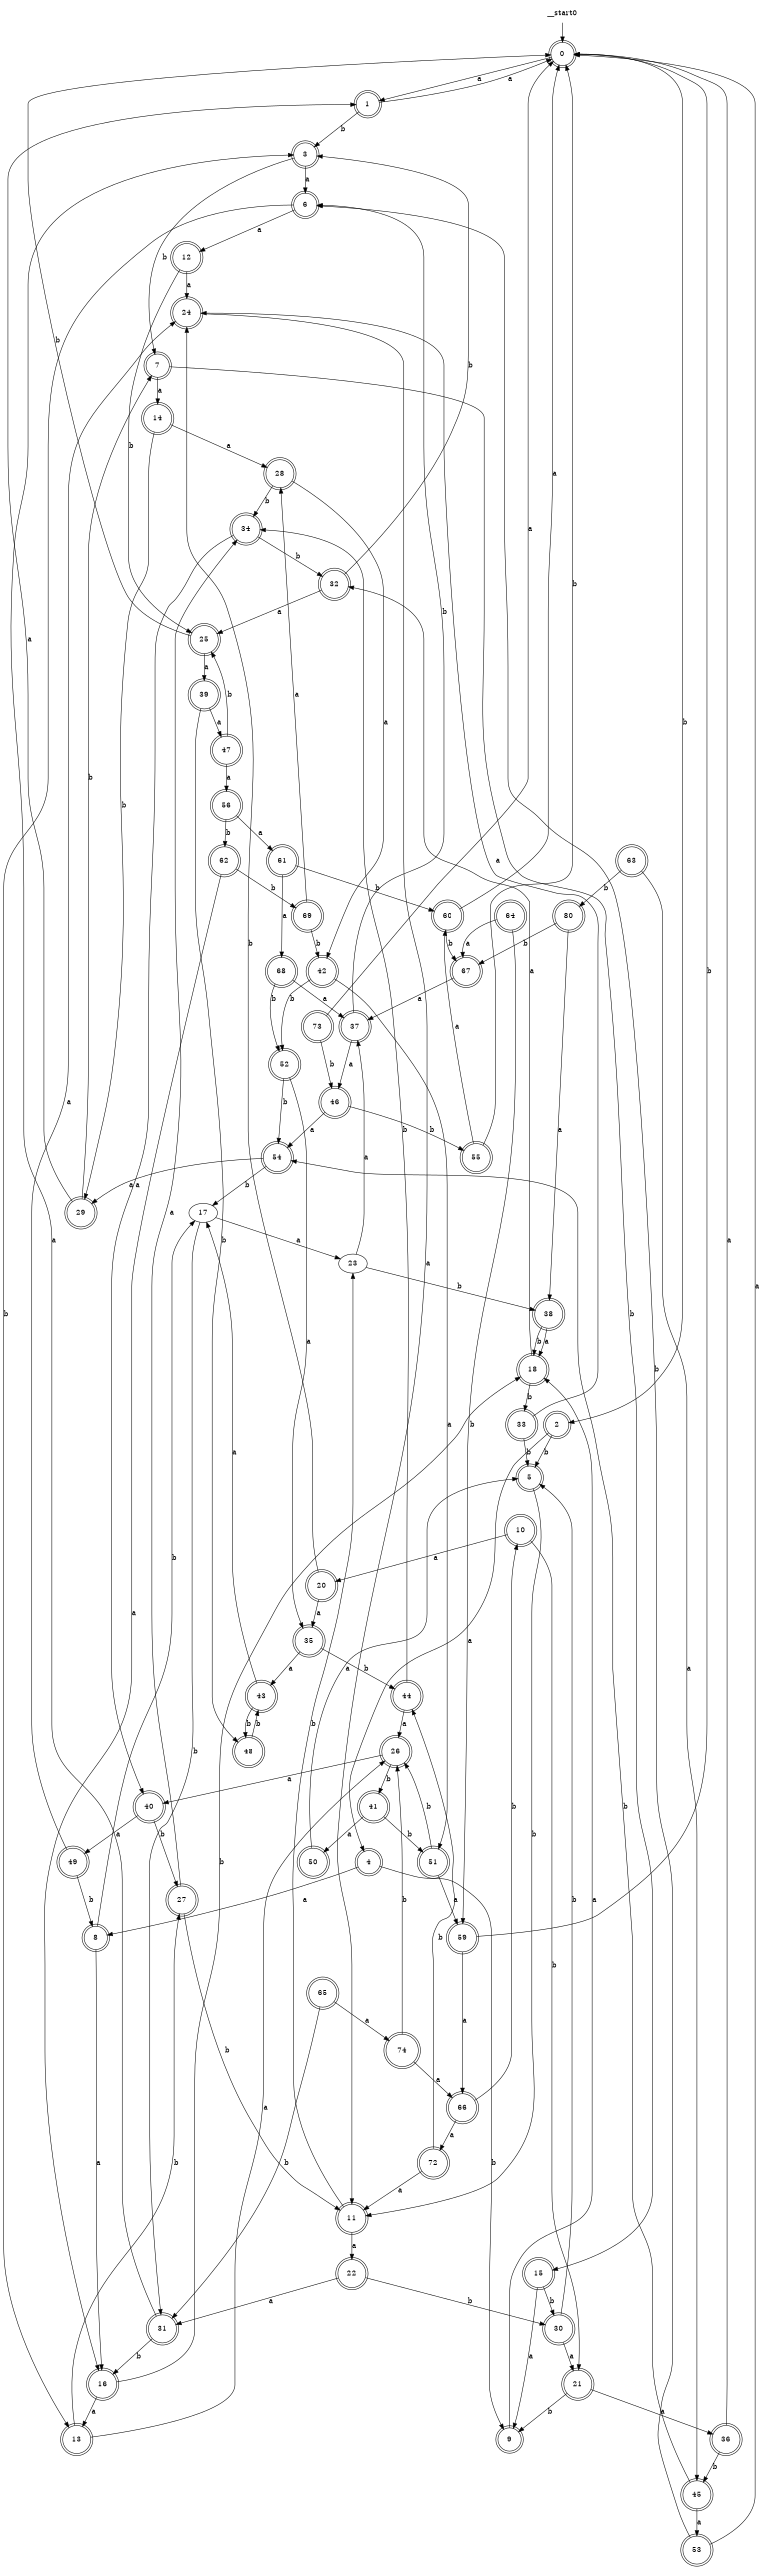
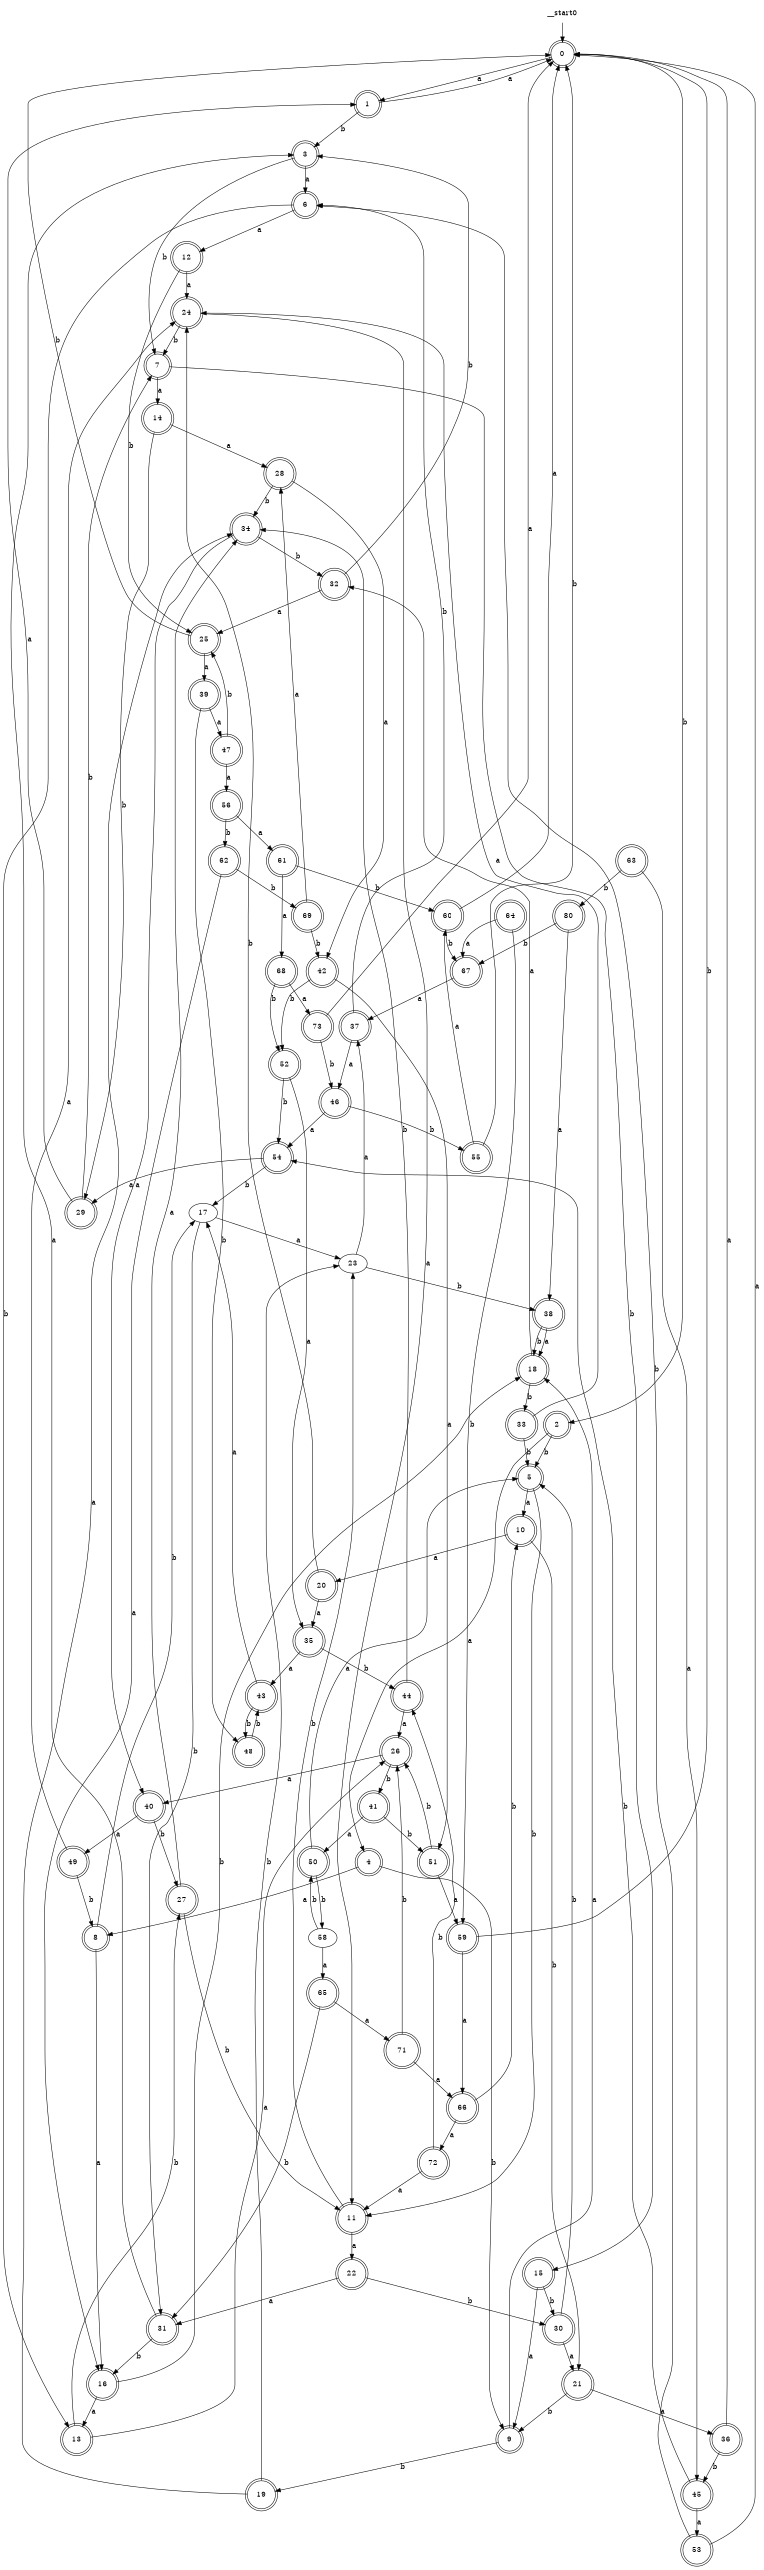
edge "24" -> "7": added, label "b"
edge "68" -> "37": now "68" -> "73"
edge "5" -> "10": added, label "a"
node "58": added
node "74": label "74" -> "71"
node "19": added
